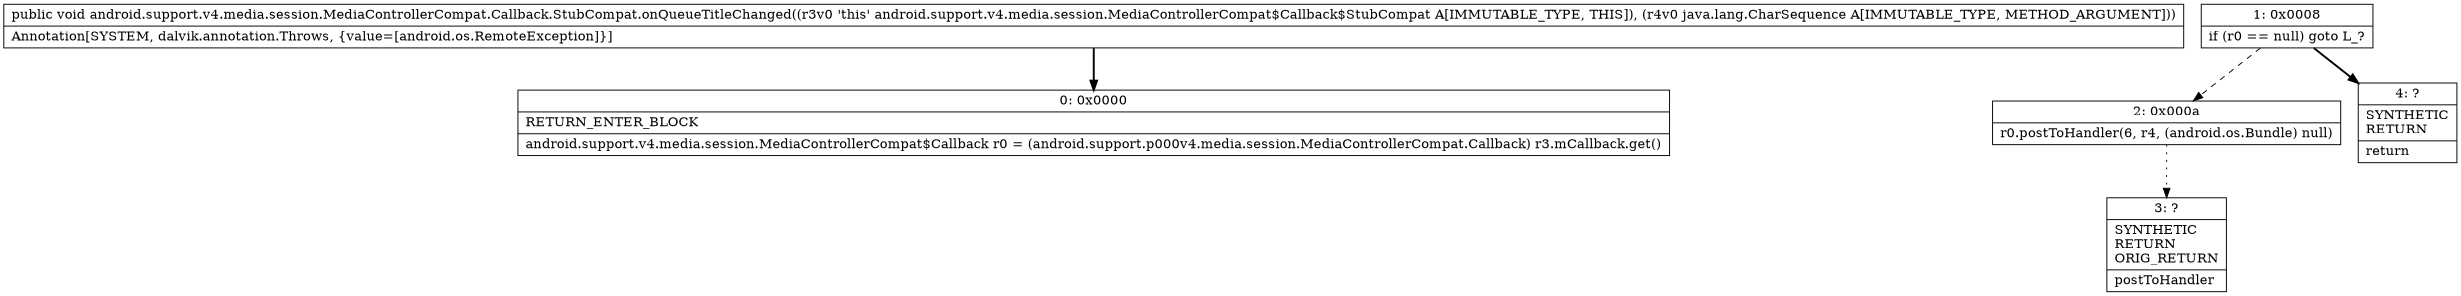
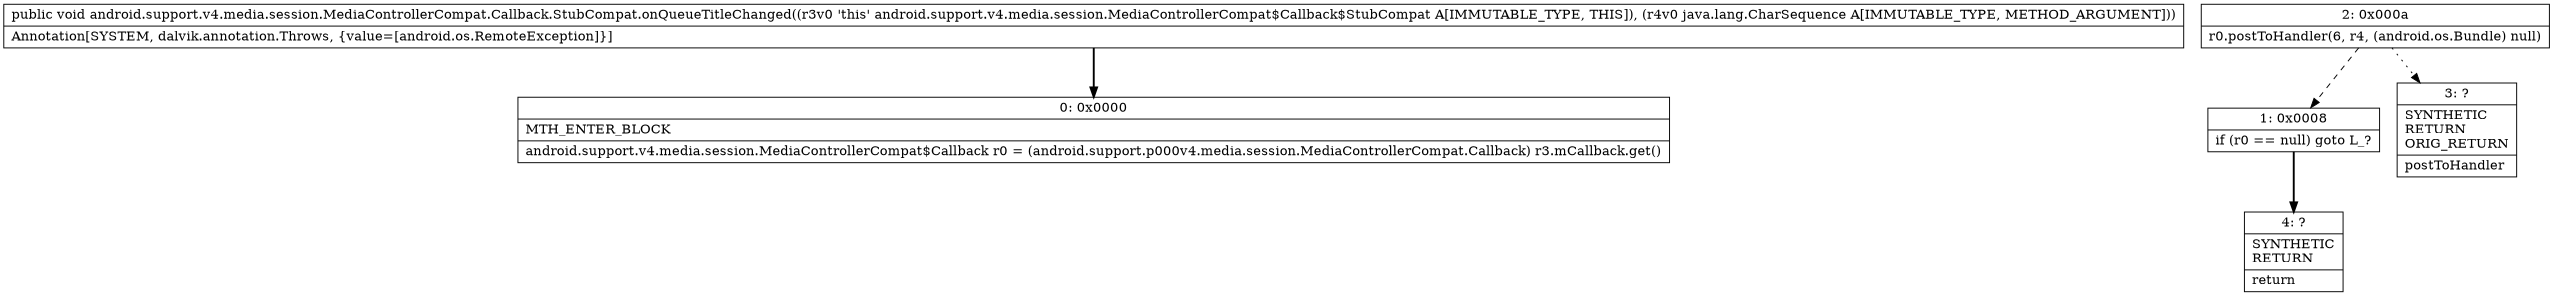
edge "1: 0x0008" -> "2: 0x000a": reversed
node "0: 0x0000": text "RETURN_ENTER_BLOCK" -> "MTH_ENTER_BLOCK"
